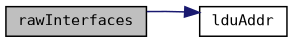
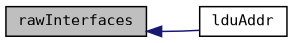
edge "rawInterfaces" -> "lduAddr": reversed
